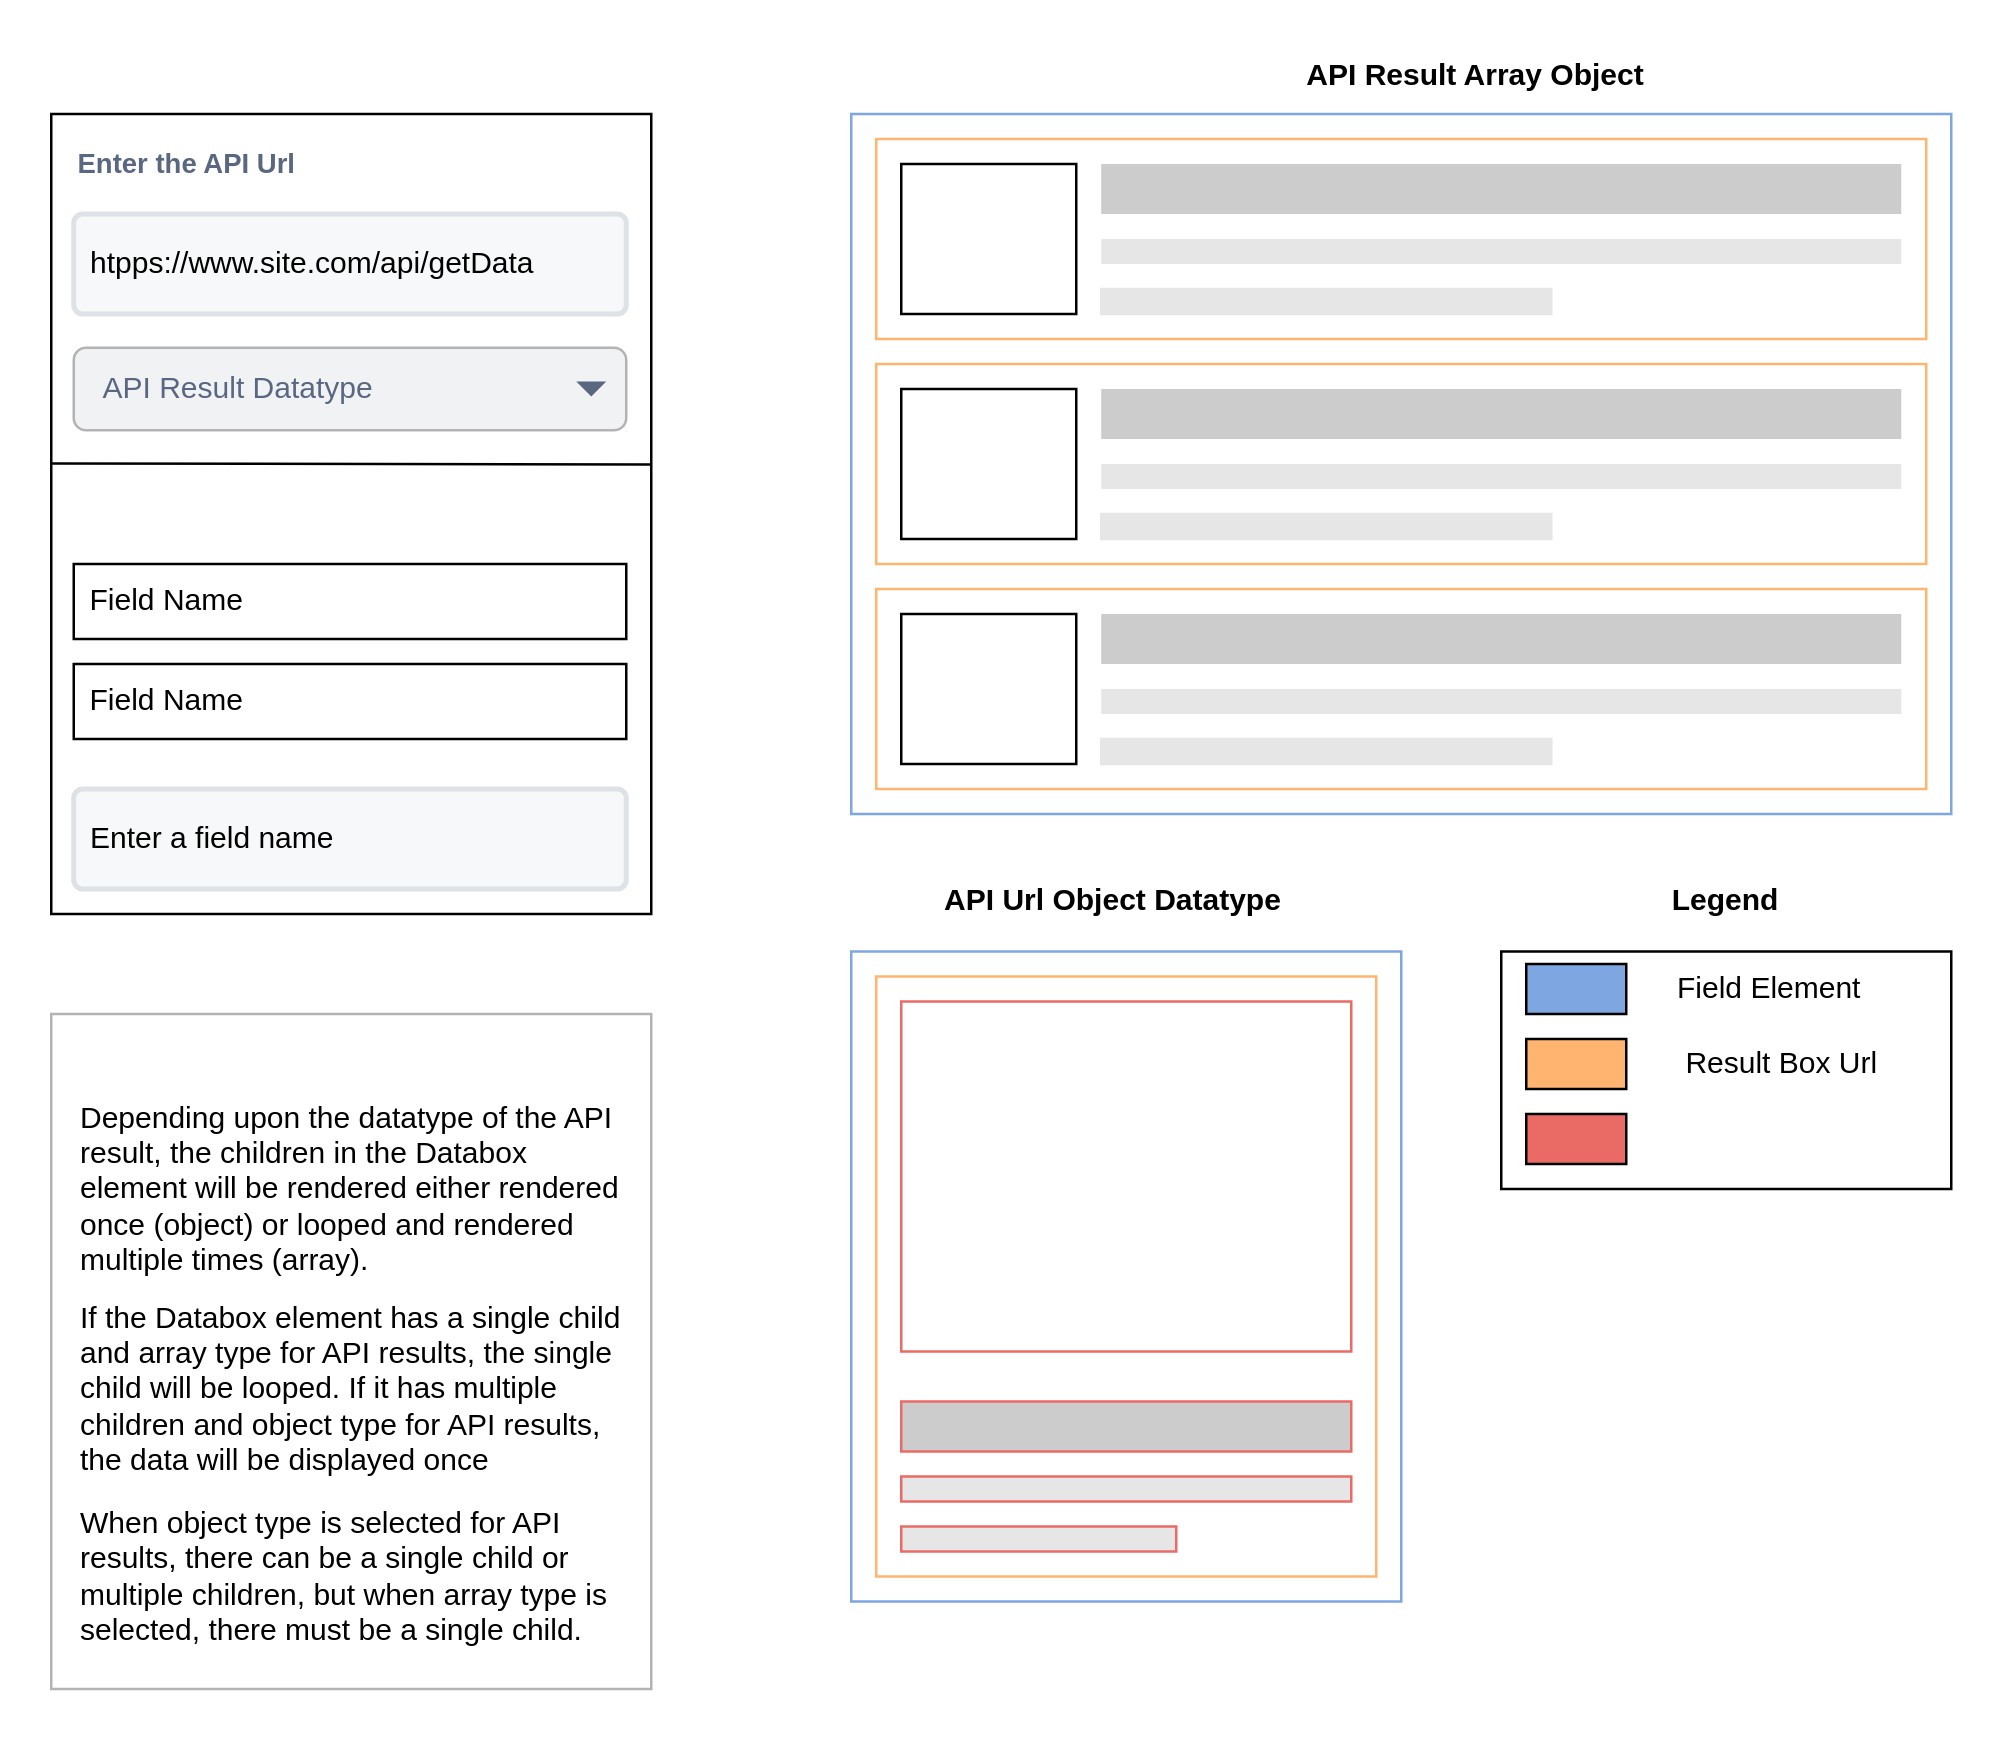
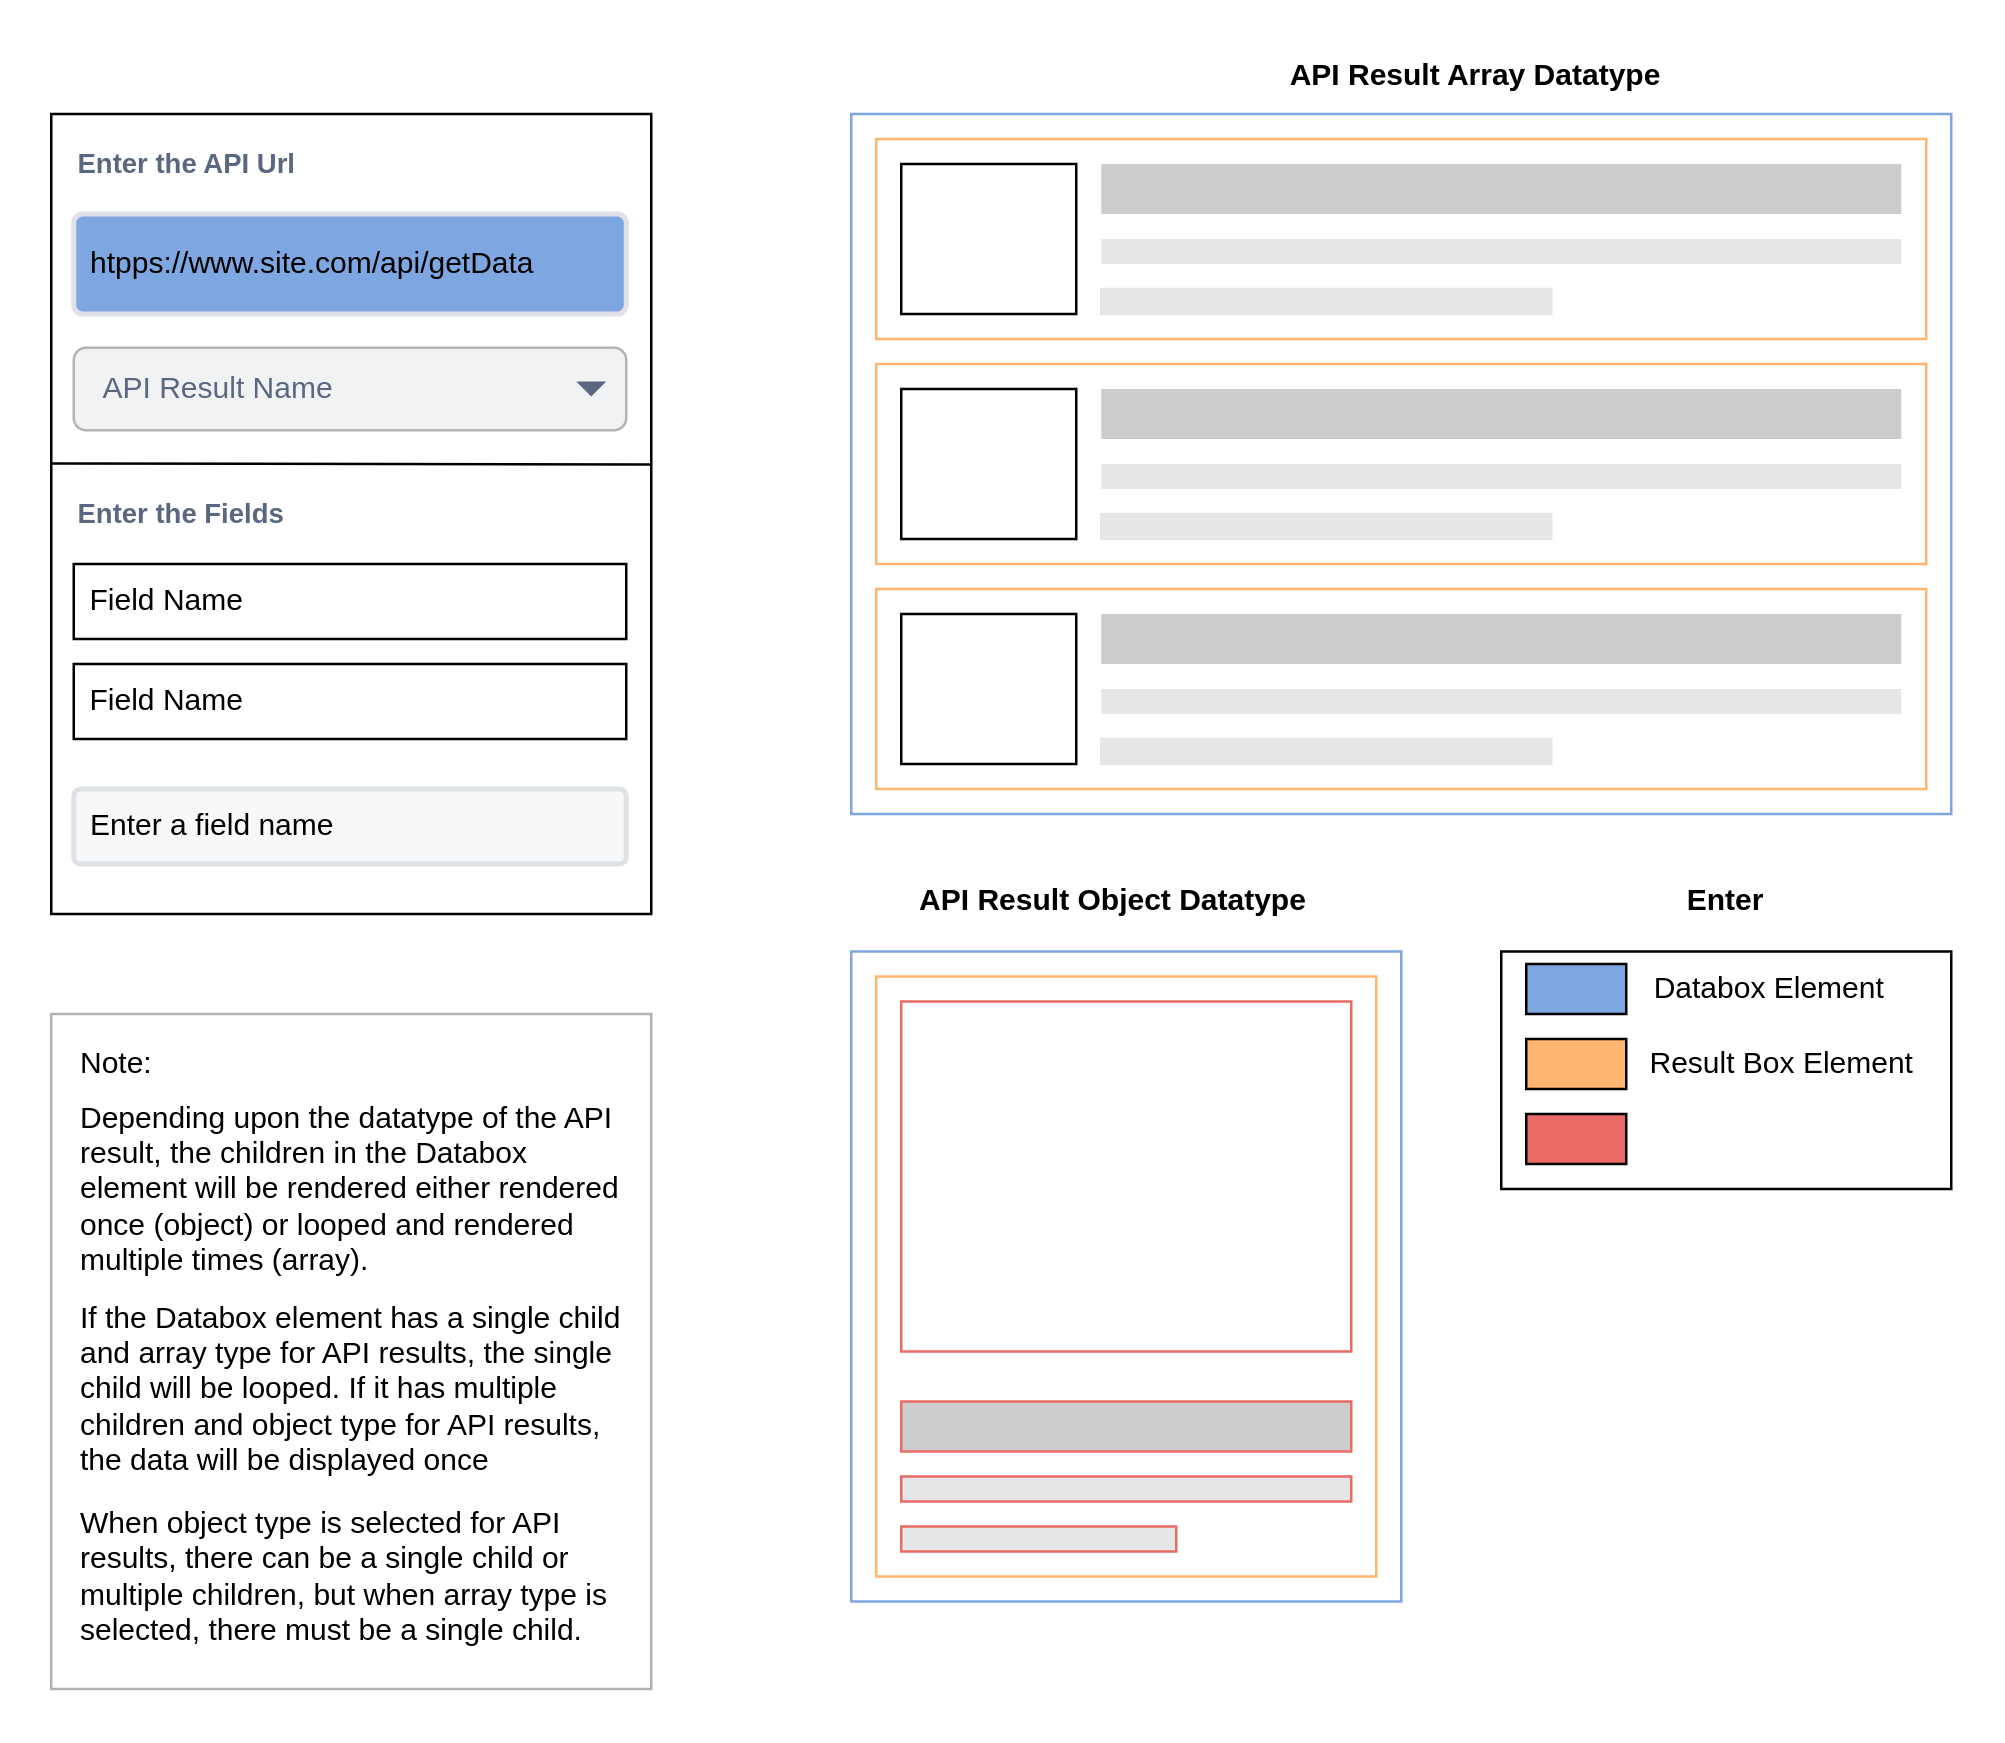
node "API Result Array Object": label "API Result Array Object" -> "API Result Array Datatype"
node "htpps://www.site.com/api/getData": fillcolor #f7f8f9 -> #7ea6e0
node "API Result Datatype": label "API Result Datatype" -> "API Result Name"
node "Enter the Fields": added
node "Enter a field name": size 553x100 -> 553x75
node "API Url Object Datatype": label "API Url Object Datatype" -> "API Result Object Datatype"
node "Legend": label "Legend" -> "Enter"
node "Field Element": label "Field Element" -> "Databox Element"
node "Note:": added
node "Result Box Url": label "Result Box Url" -> "Result Box Element"
